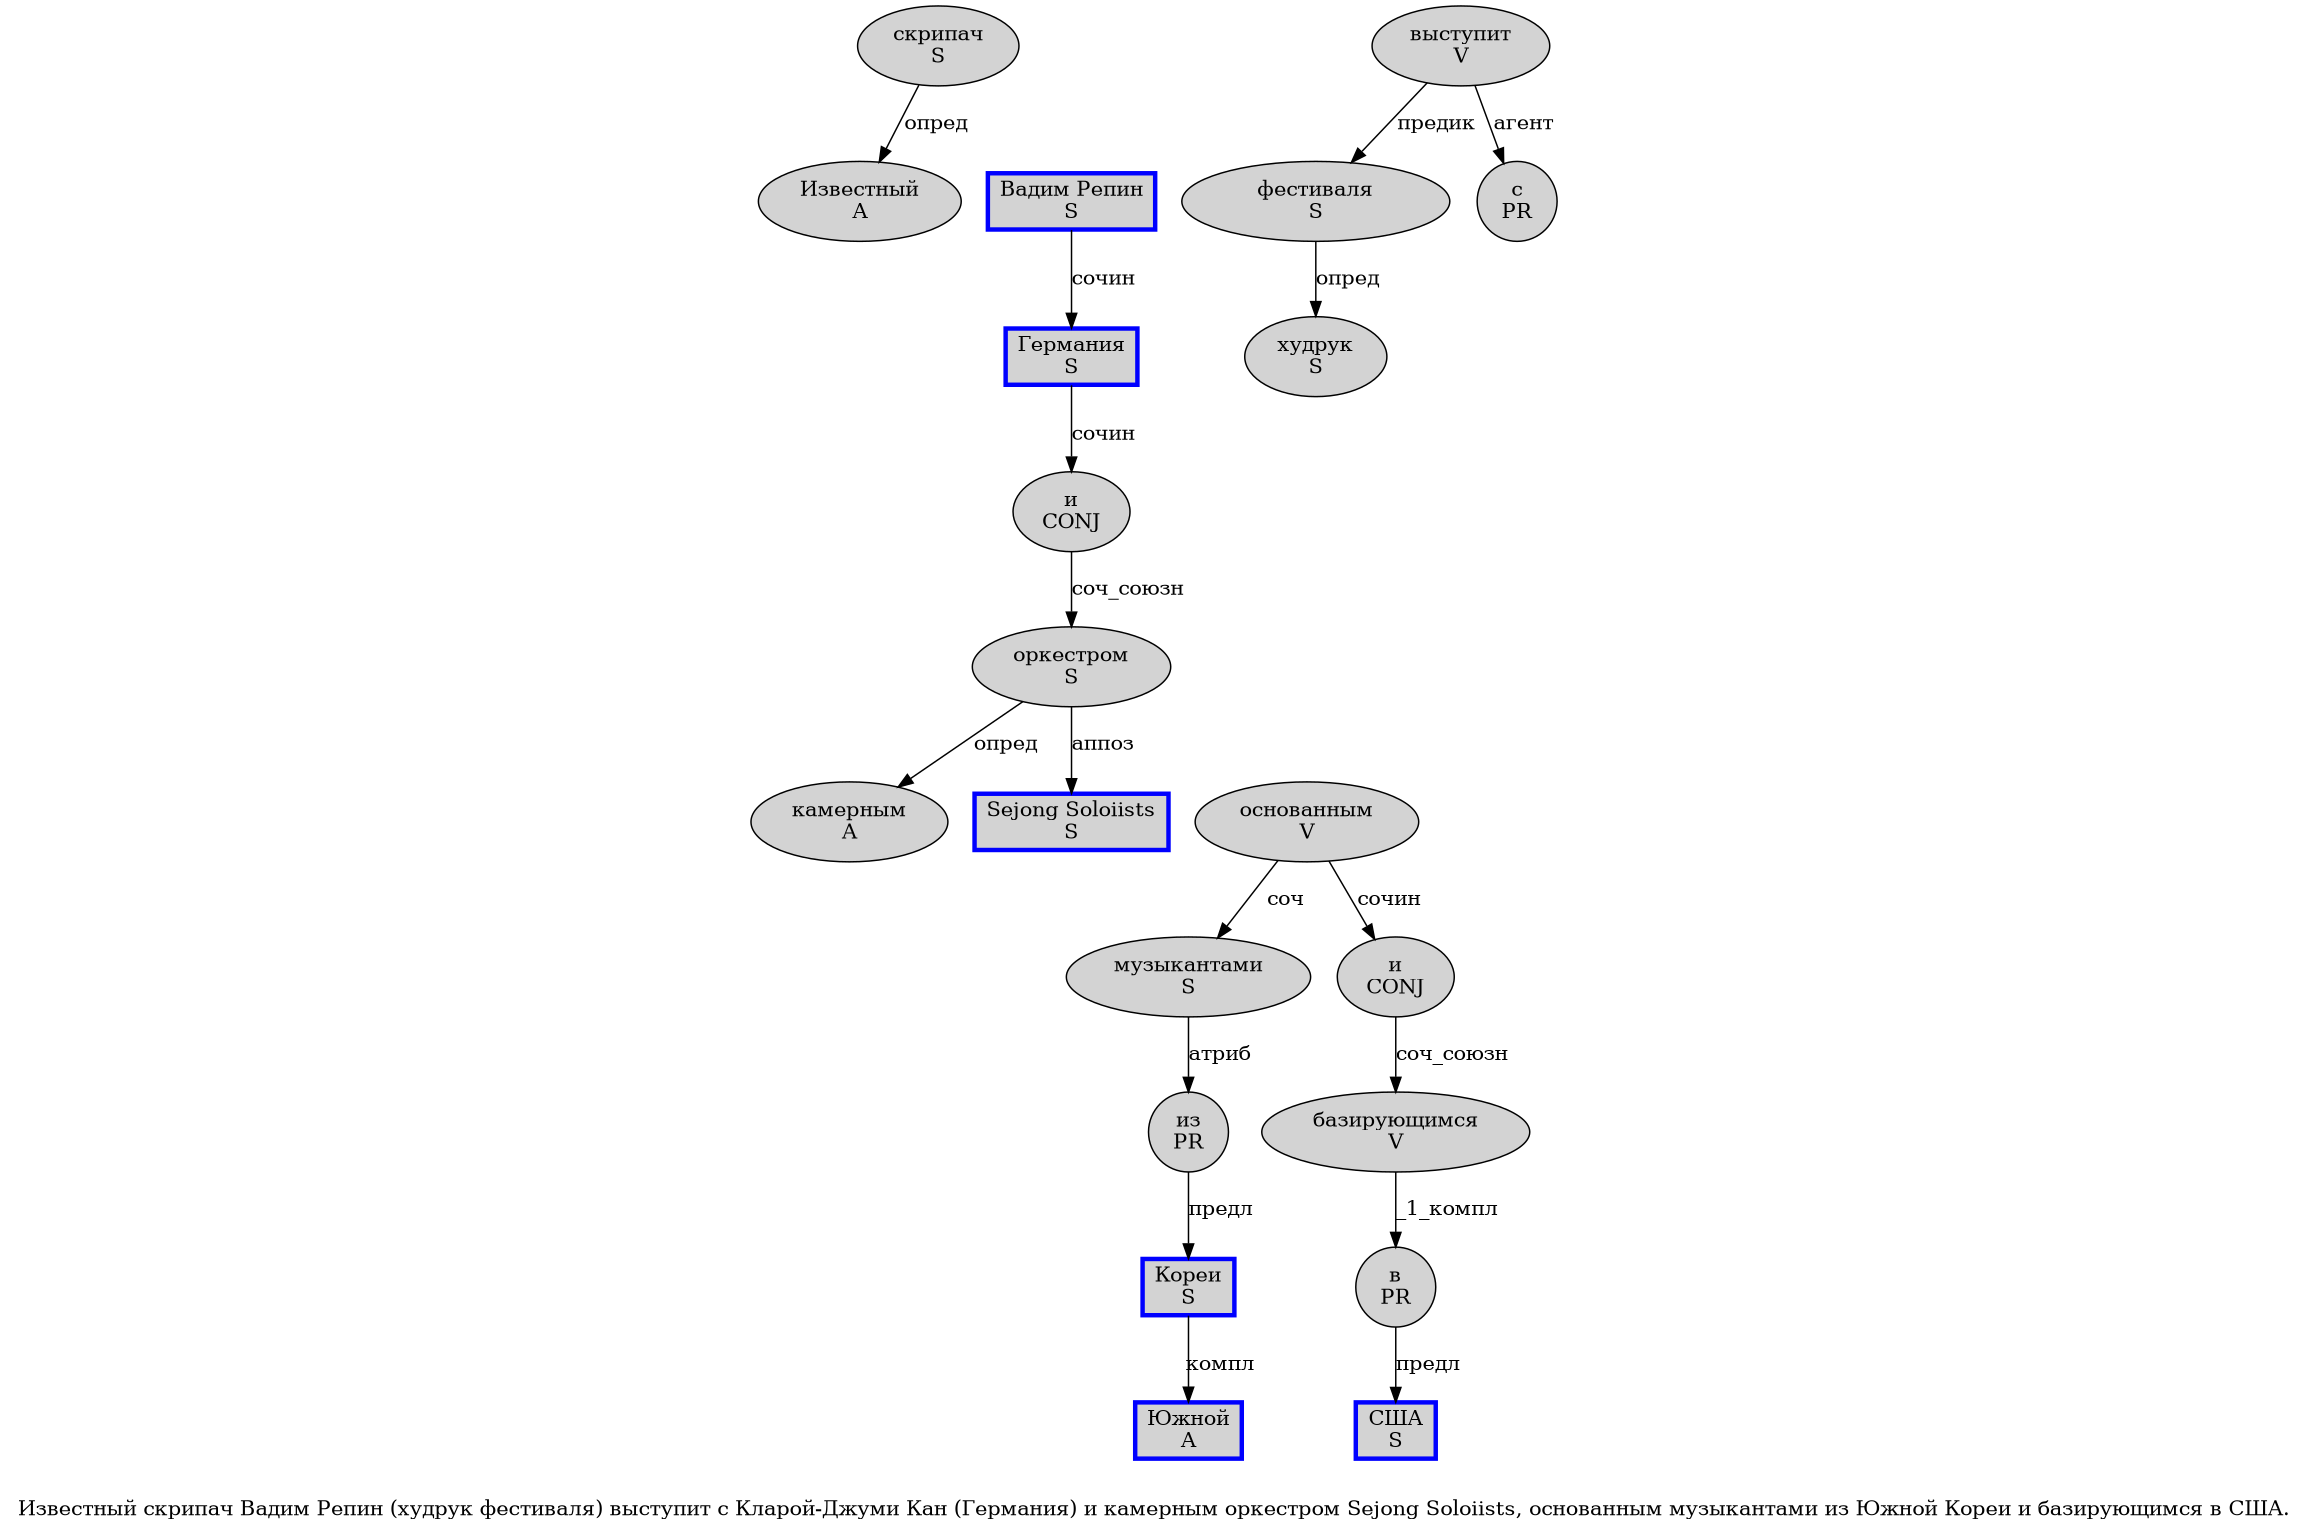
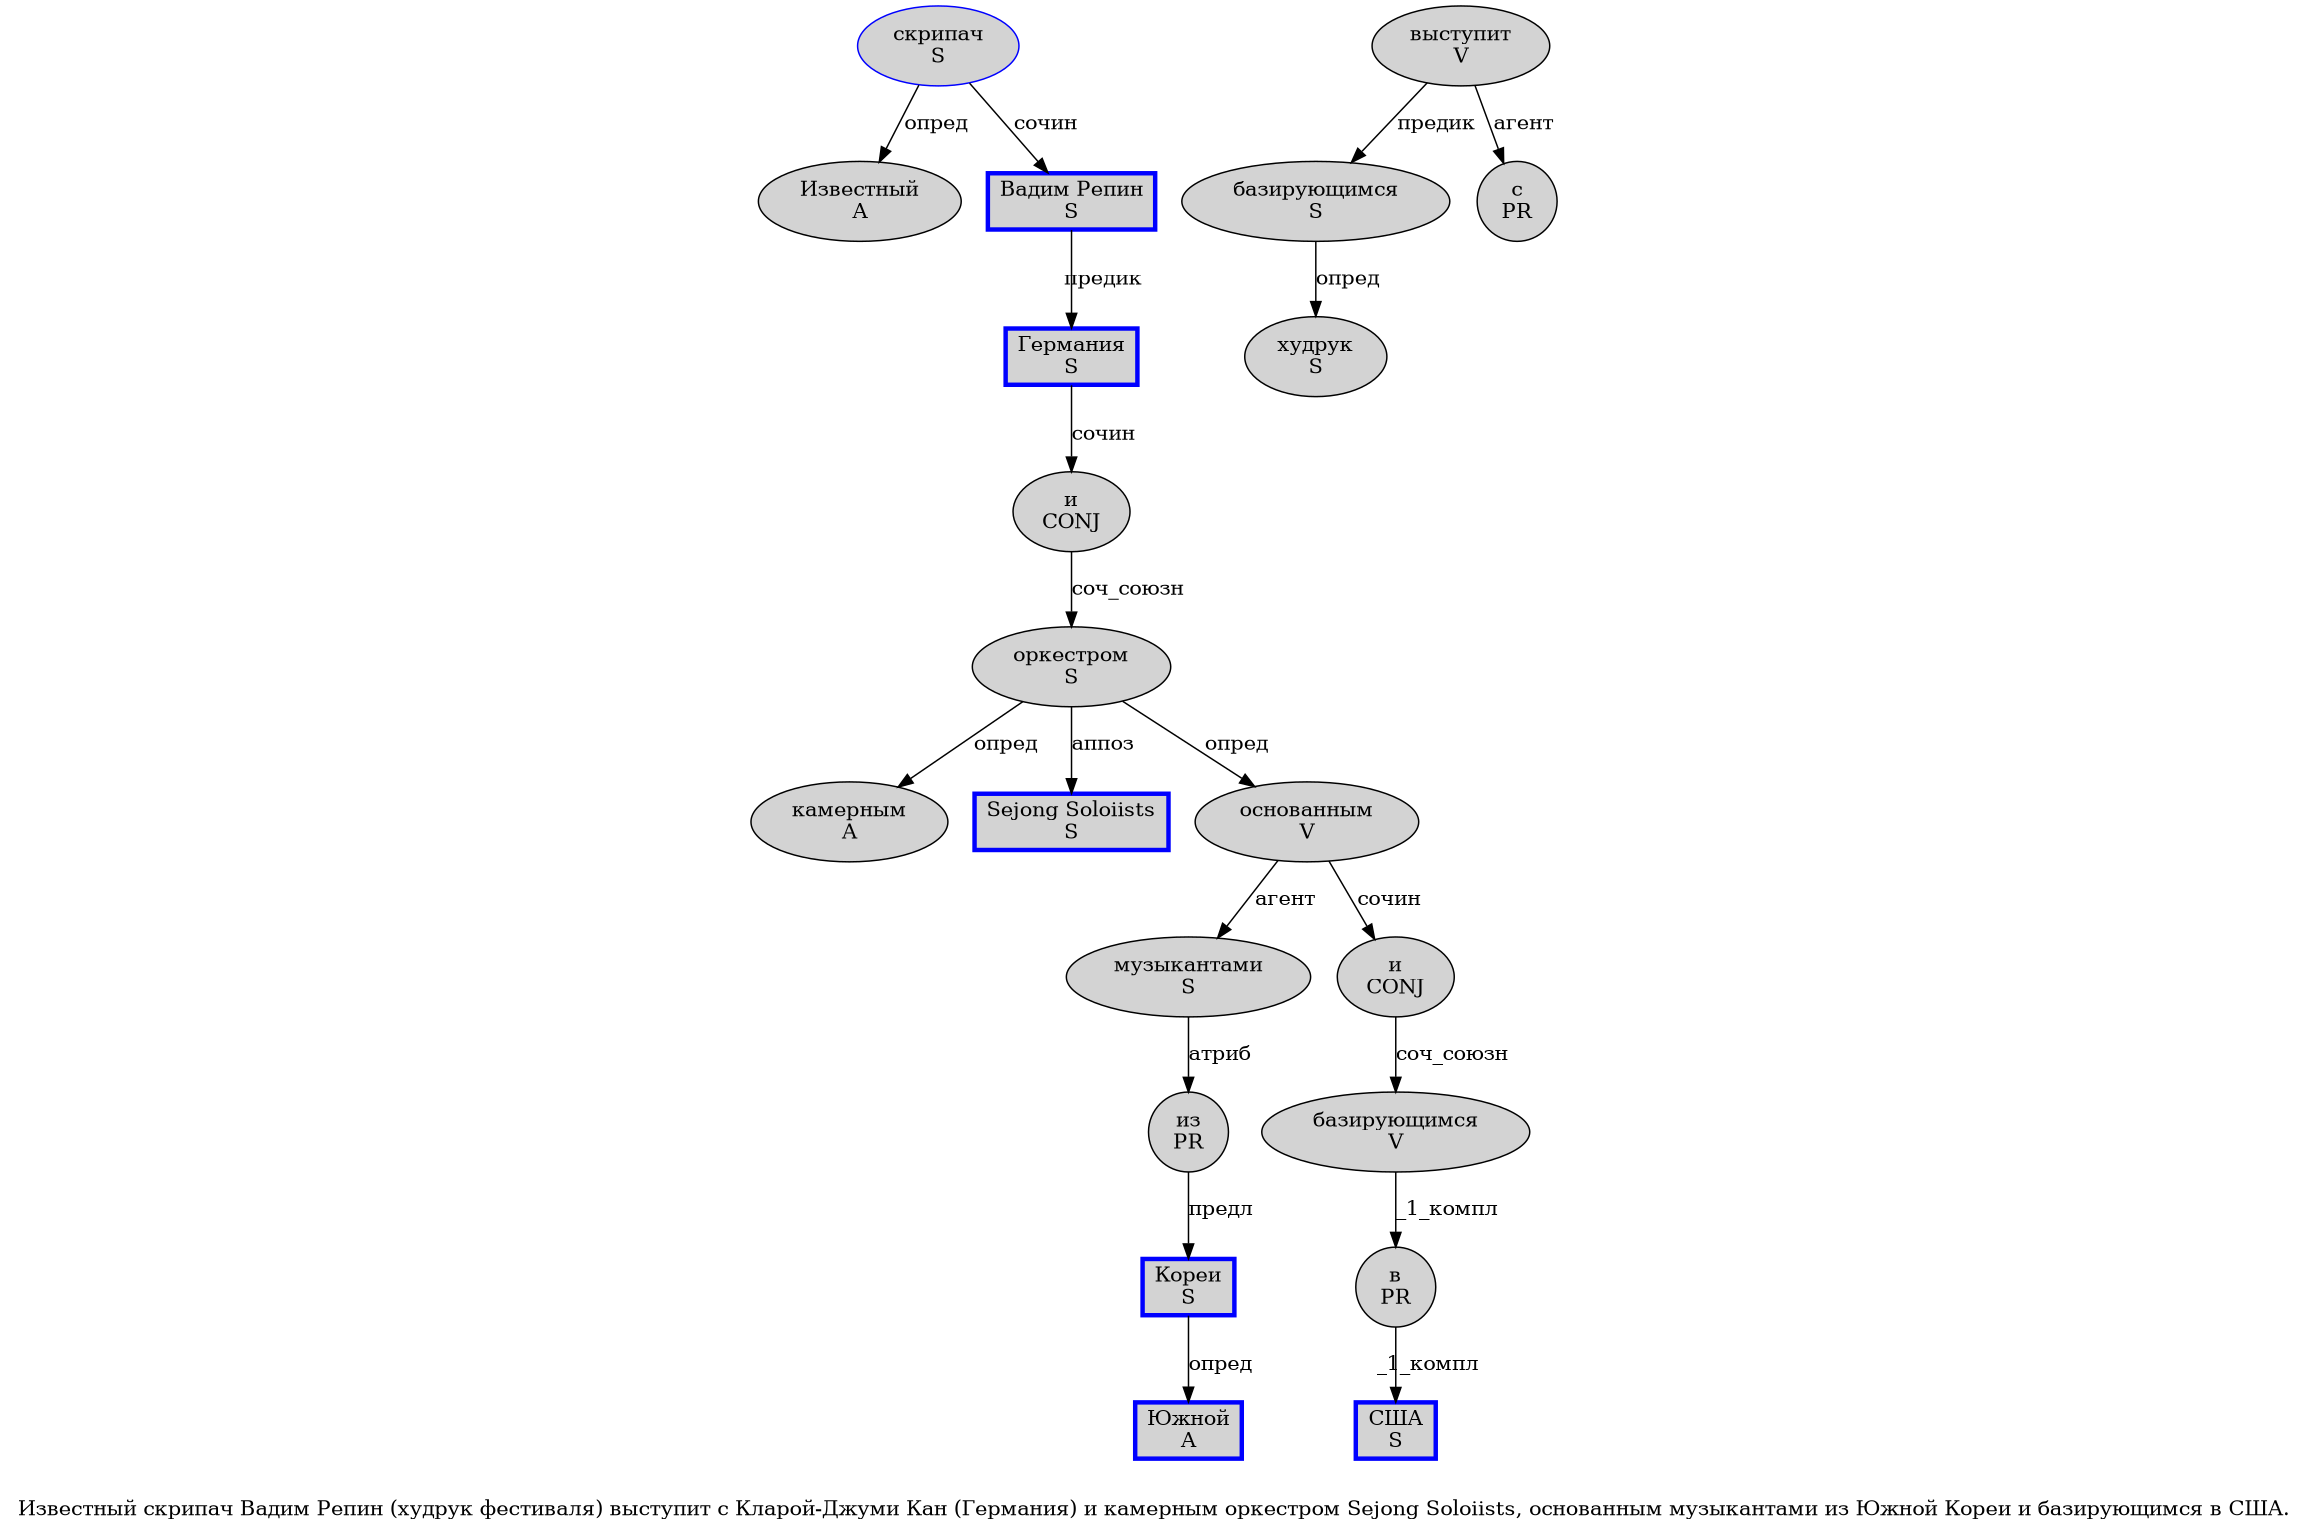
node "скрипач S": color black -> blue
edge "скрипач S" -> "Вадим Репин S": added, label "сочин"
node "фестиваля S": label "фестиваля S" -> "базирующимся S"
edge "Вадим Репин S" -> "Германия S": label "сочин" -> "предик"
edge "оркестром S" -> "основанным V": added, label "опред"
edge "основанным V" -> "музыкантами S": label "соч" -> "агент"
edge "Кореи S" -> "Южной A": label "компл" -> "опред"
edge "в PR" -> "США S": label "предл" -> "_1_компл"
